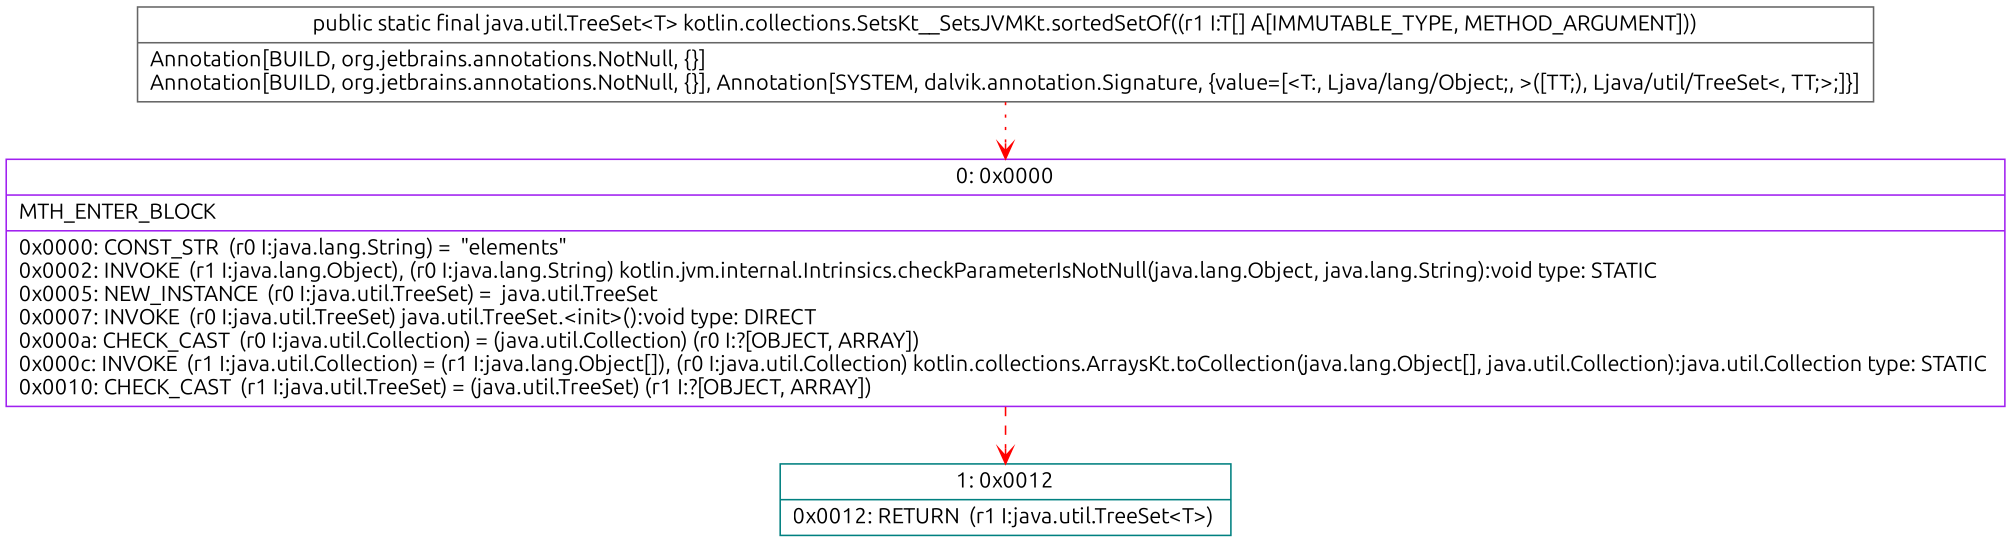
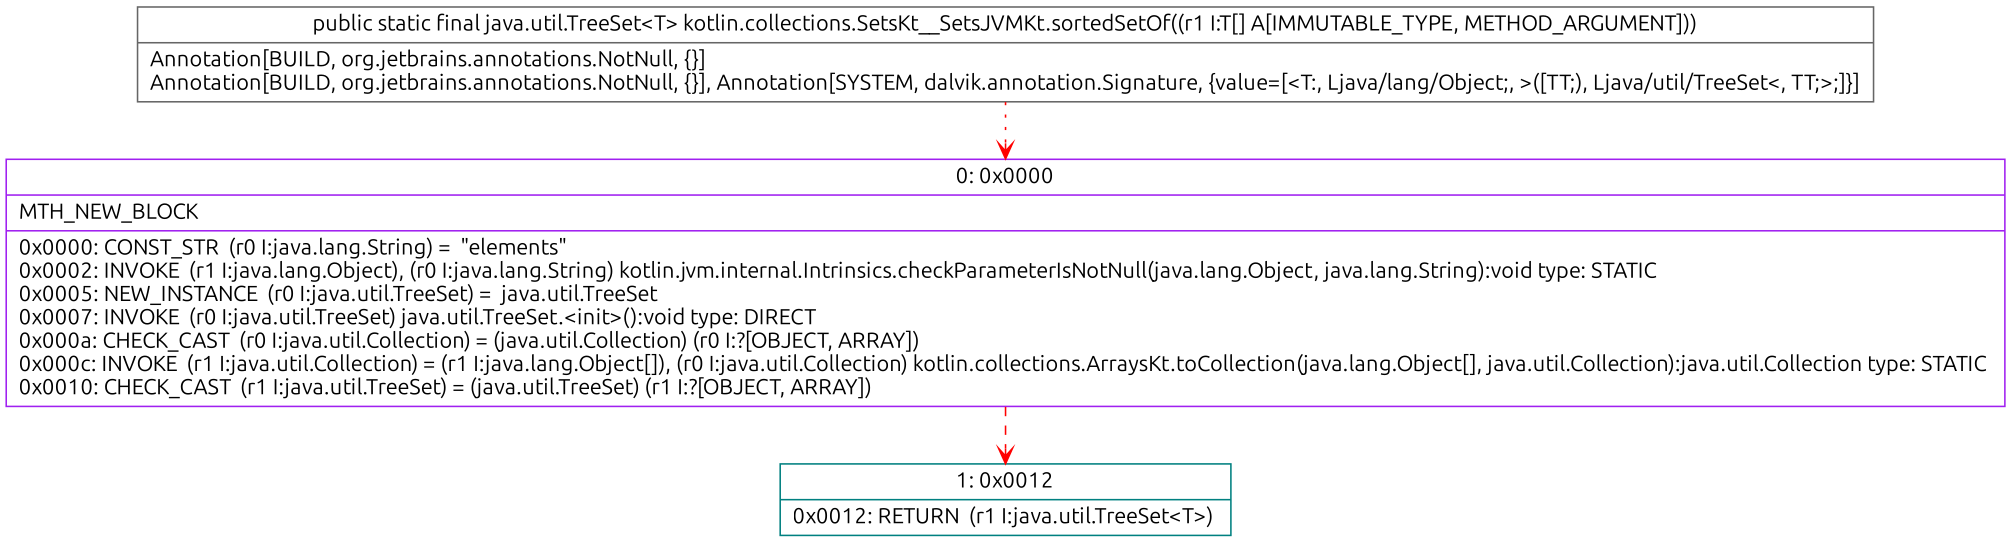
node "0: 0x0000": text "MTH_ENTER_BLOCK" -> "MTH_NEW_BLOCK"
